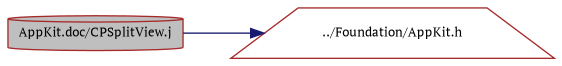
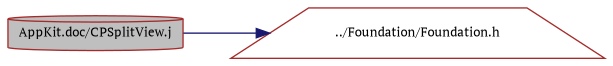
node "../Foundation/AppKit.h": label "../Foundation/AppKit.h" -> "../Foundation/Foundation.h"
